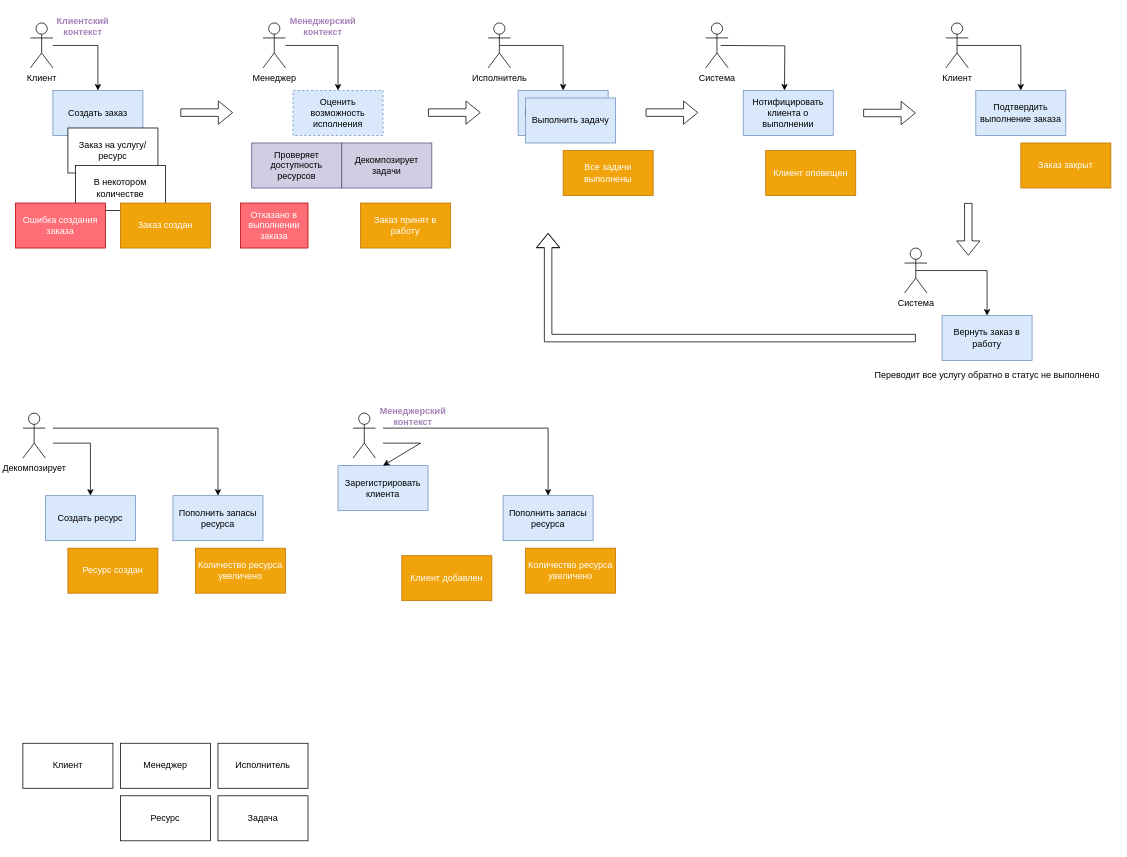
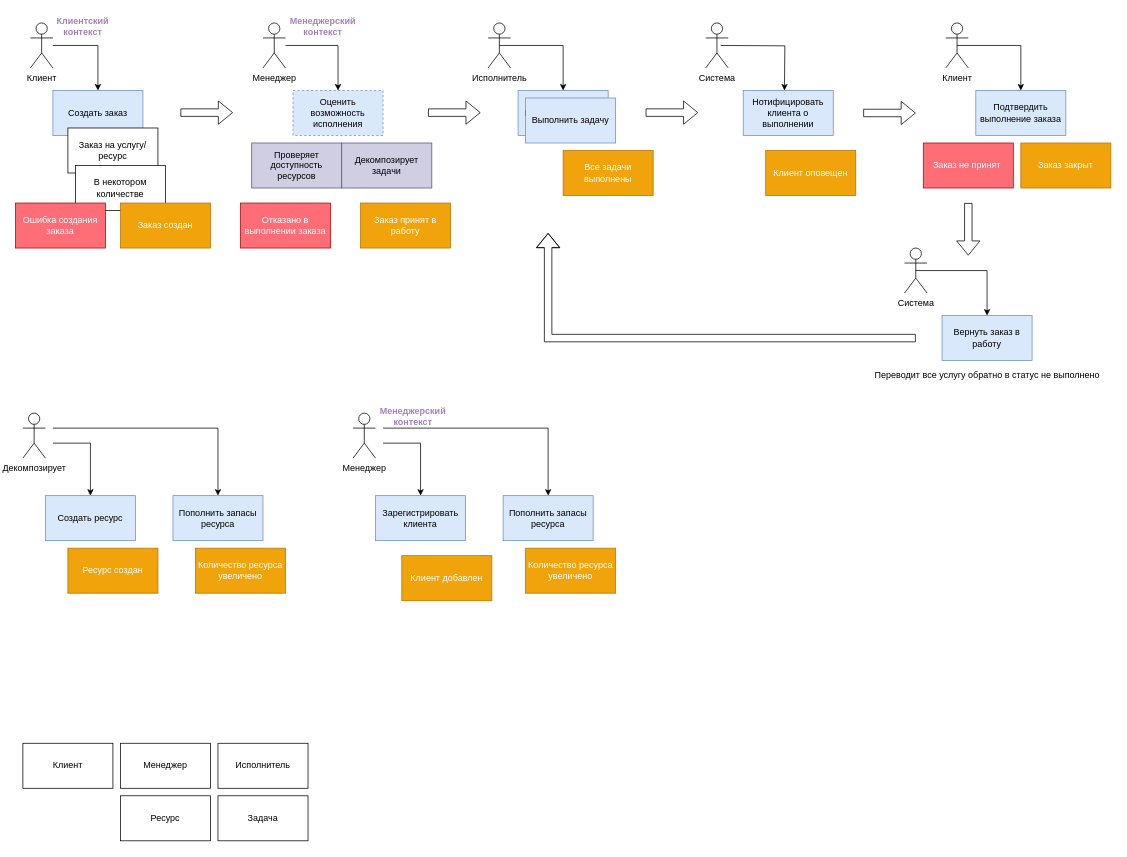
node "Заказ не принят": added
node "Отказано в выполнении заказа": size 68x45 -> 90x45
node "Зарегистрировать клиента": moved (383, 488) -> (420, 518)
